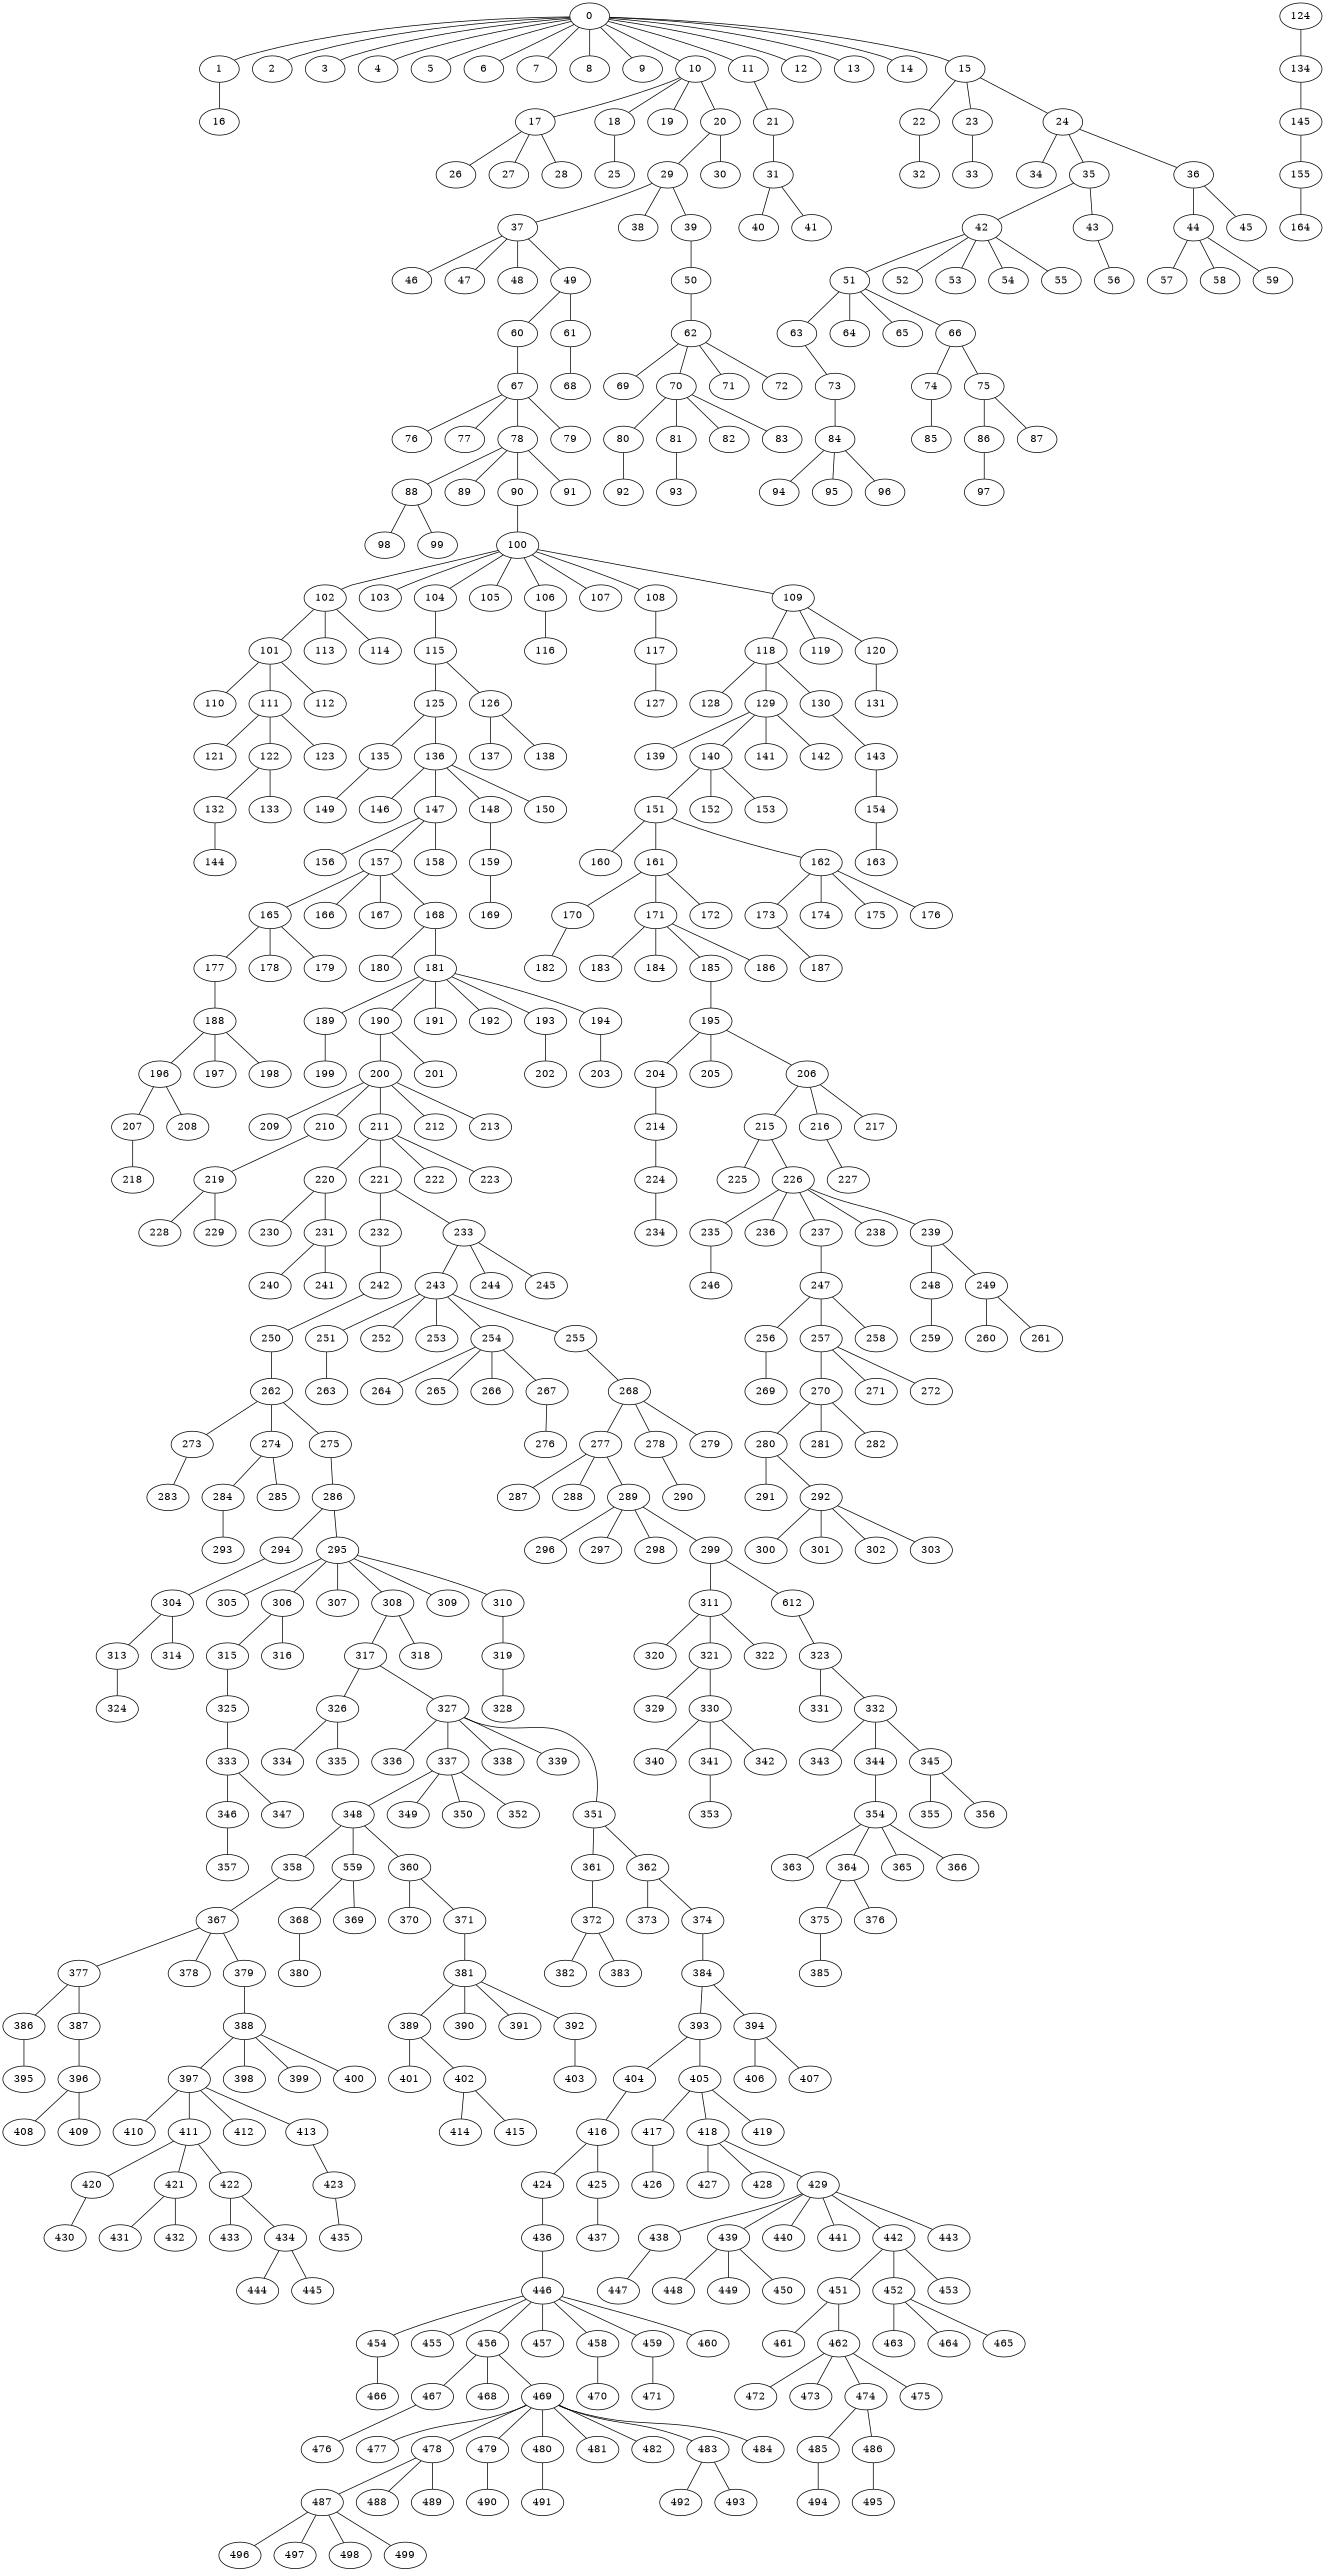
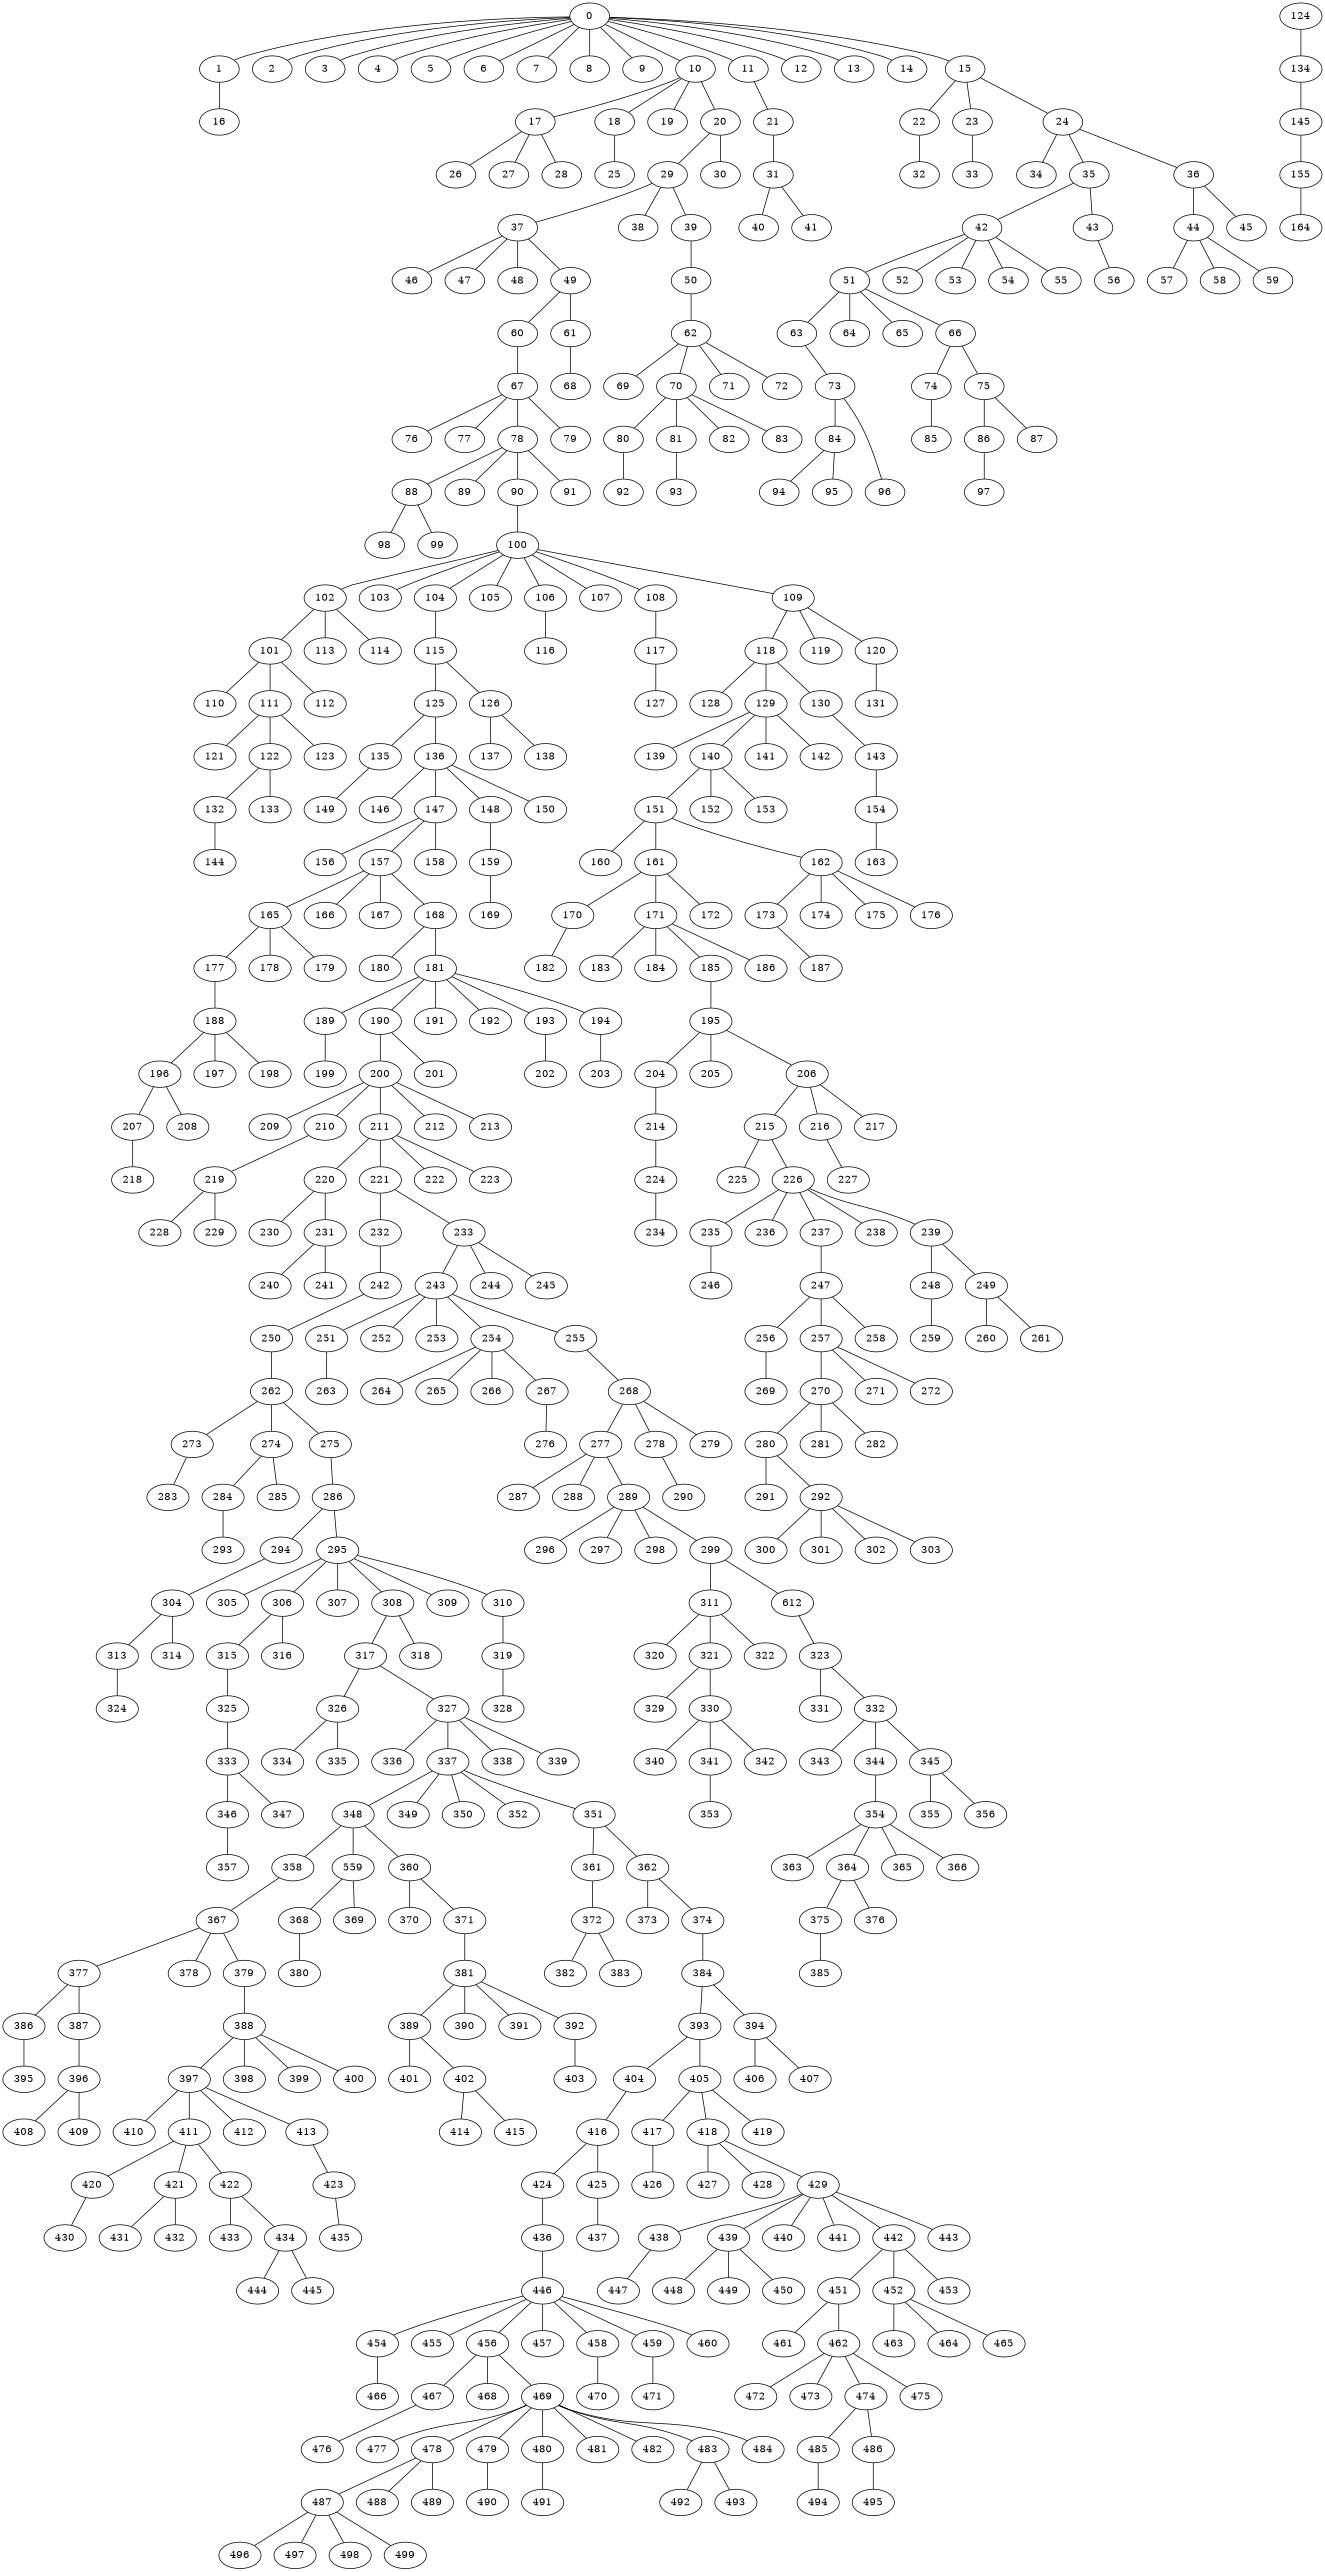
edge "84" -- "96": now "73" -- "96"
edge "327" -- "351": now "337" -- "351"
